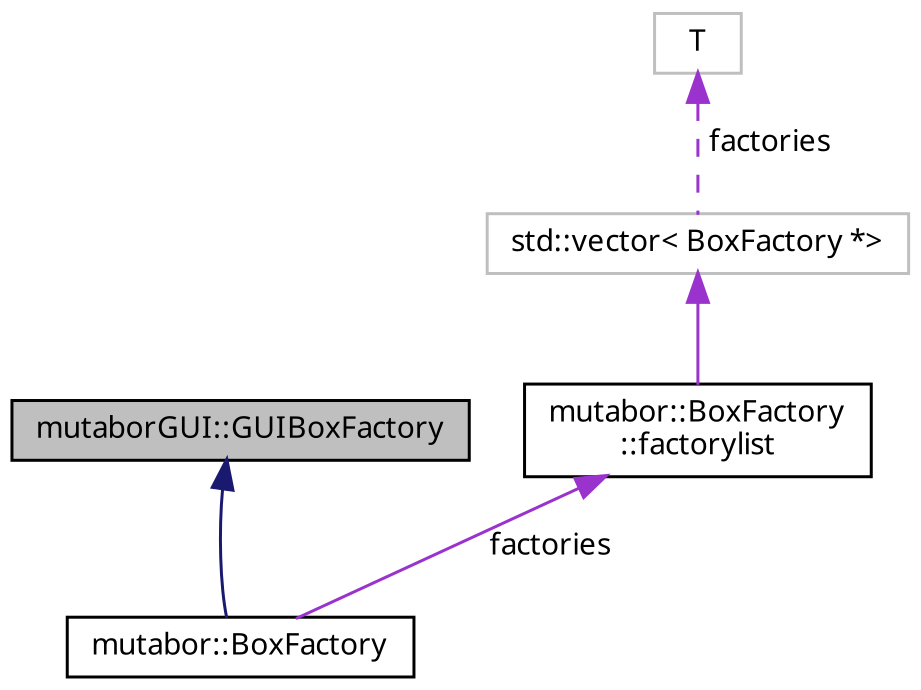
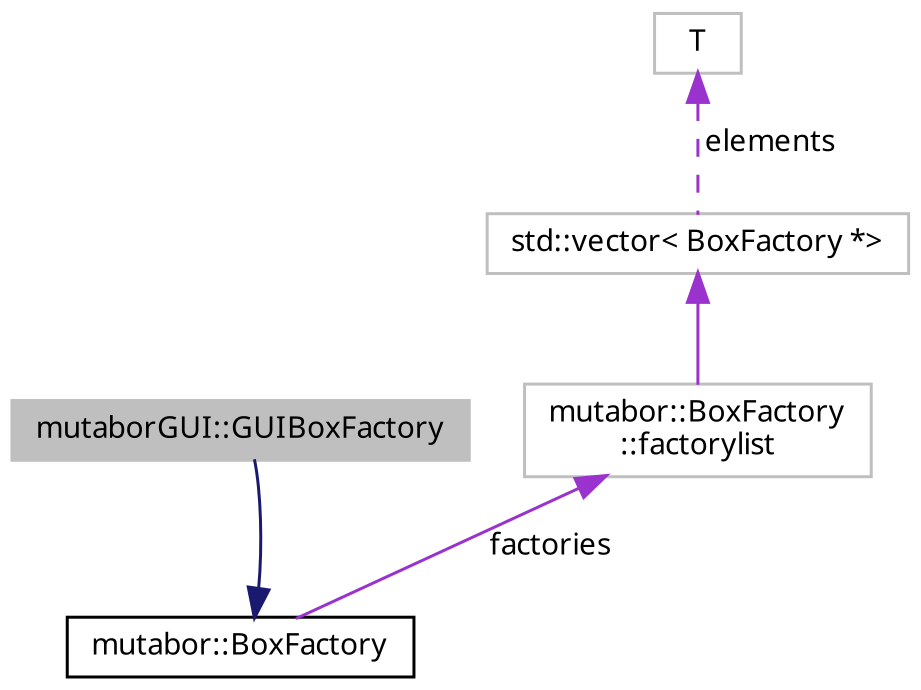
edge "std::vector< BoxFactory *>" -> "T": label " factories" -> " elements"
node "mutaborGUI::GUIBoxFactory": color black -> grey75
node "mutabor::BoxFactory ::factorylist": color black -> grey75
edge "mutabor::BoxFactory" -> "mutaborGUI::GUIBoxFactory": reversed
